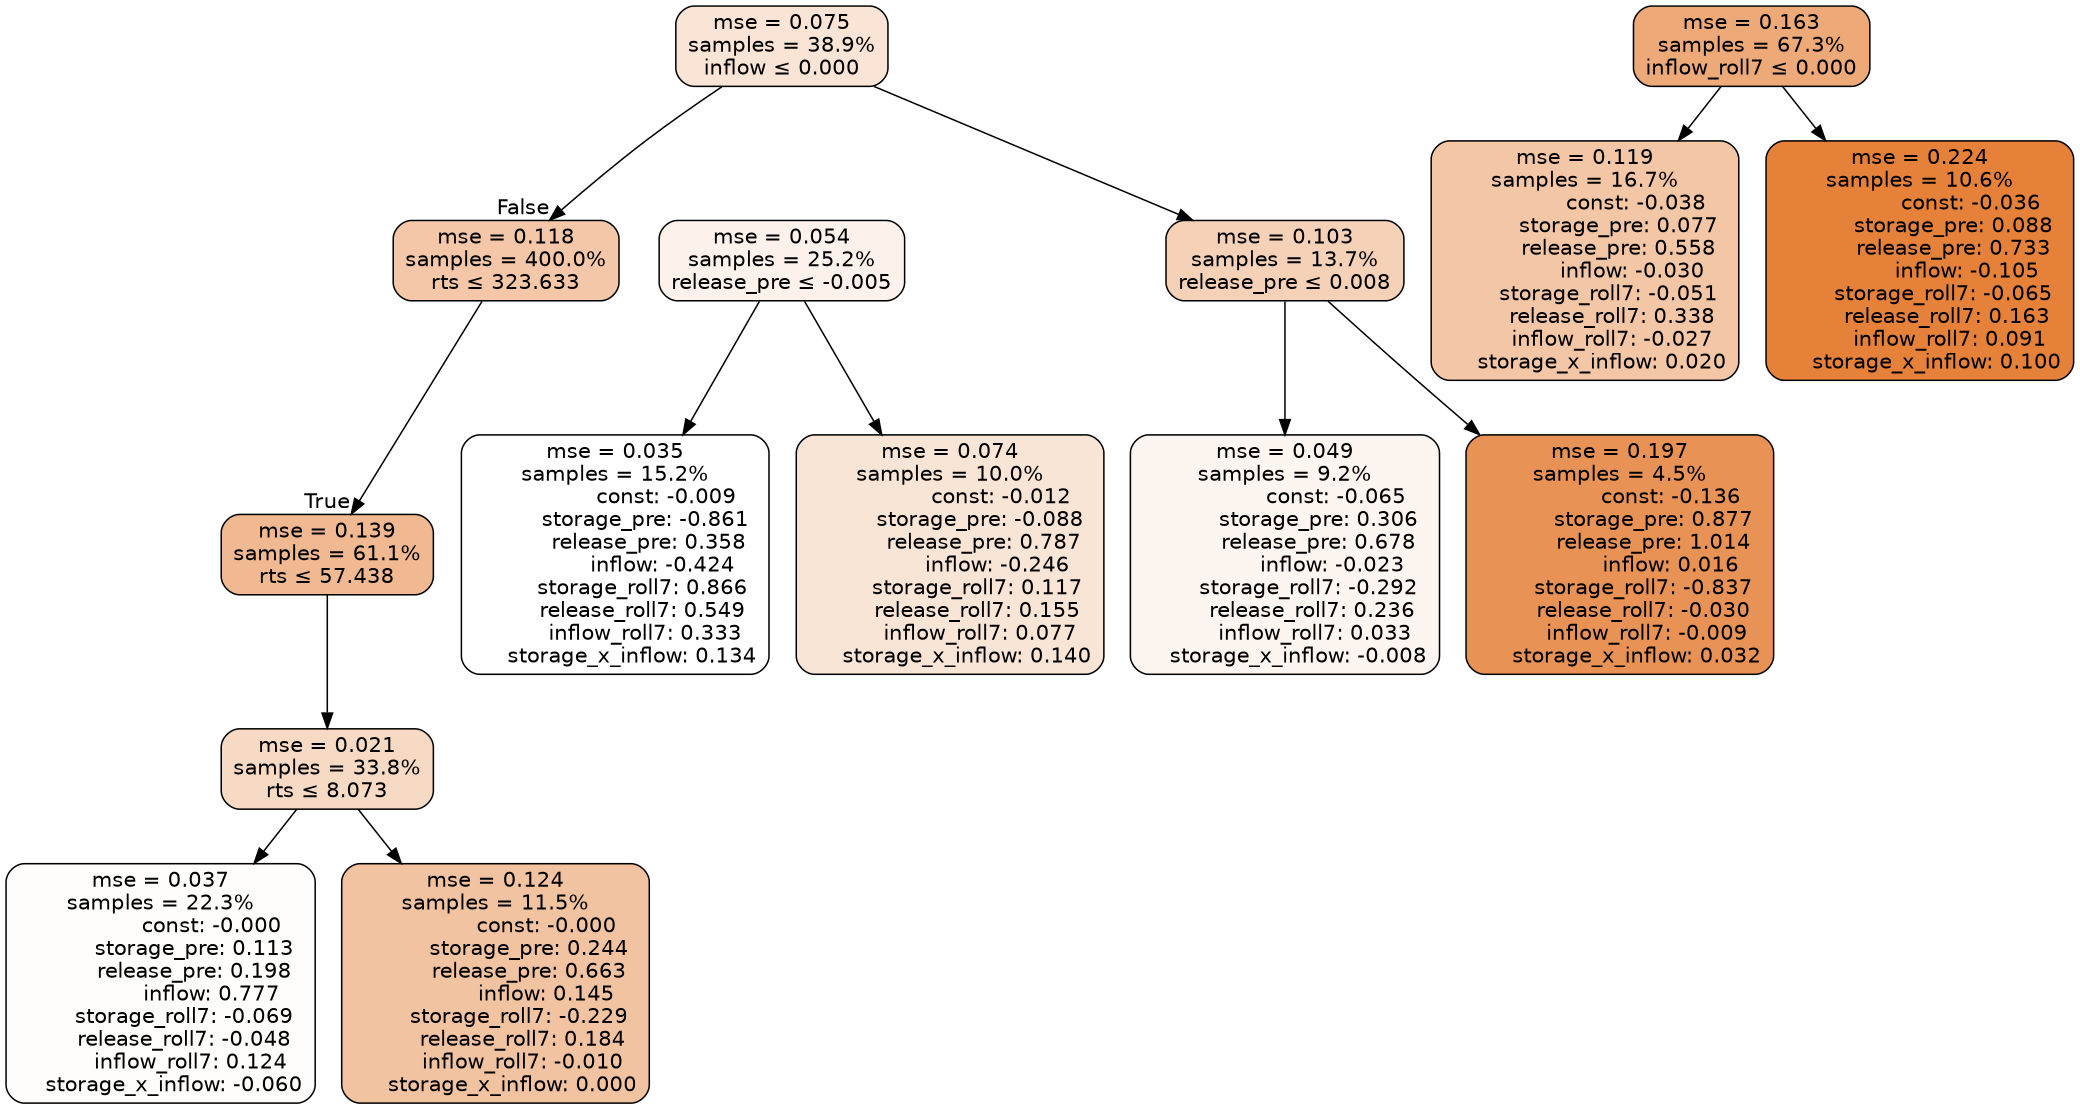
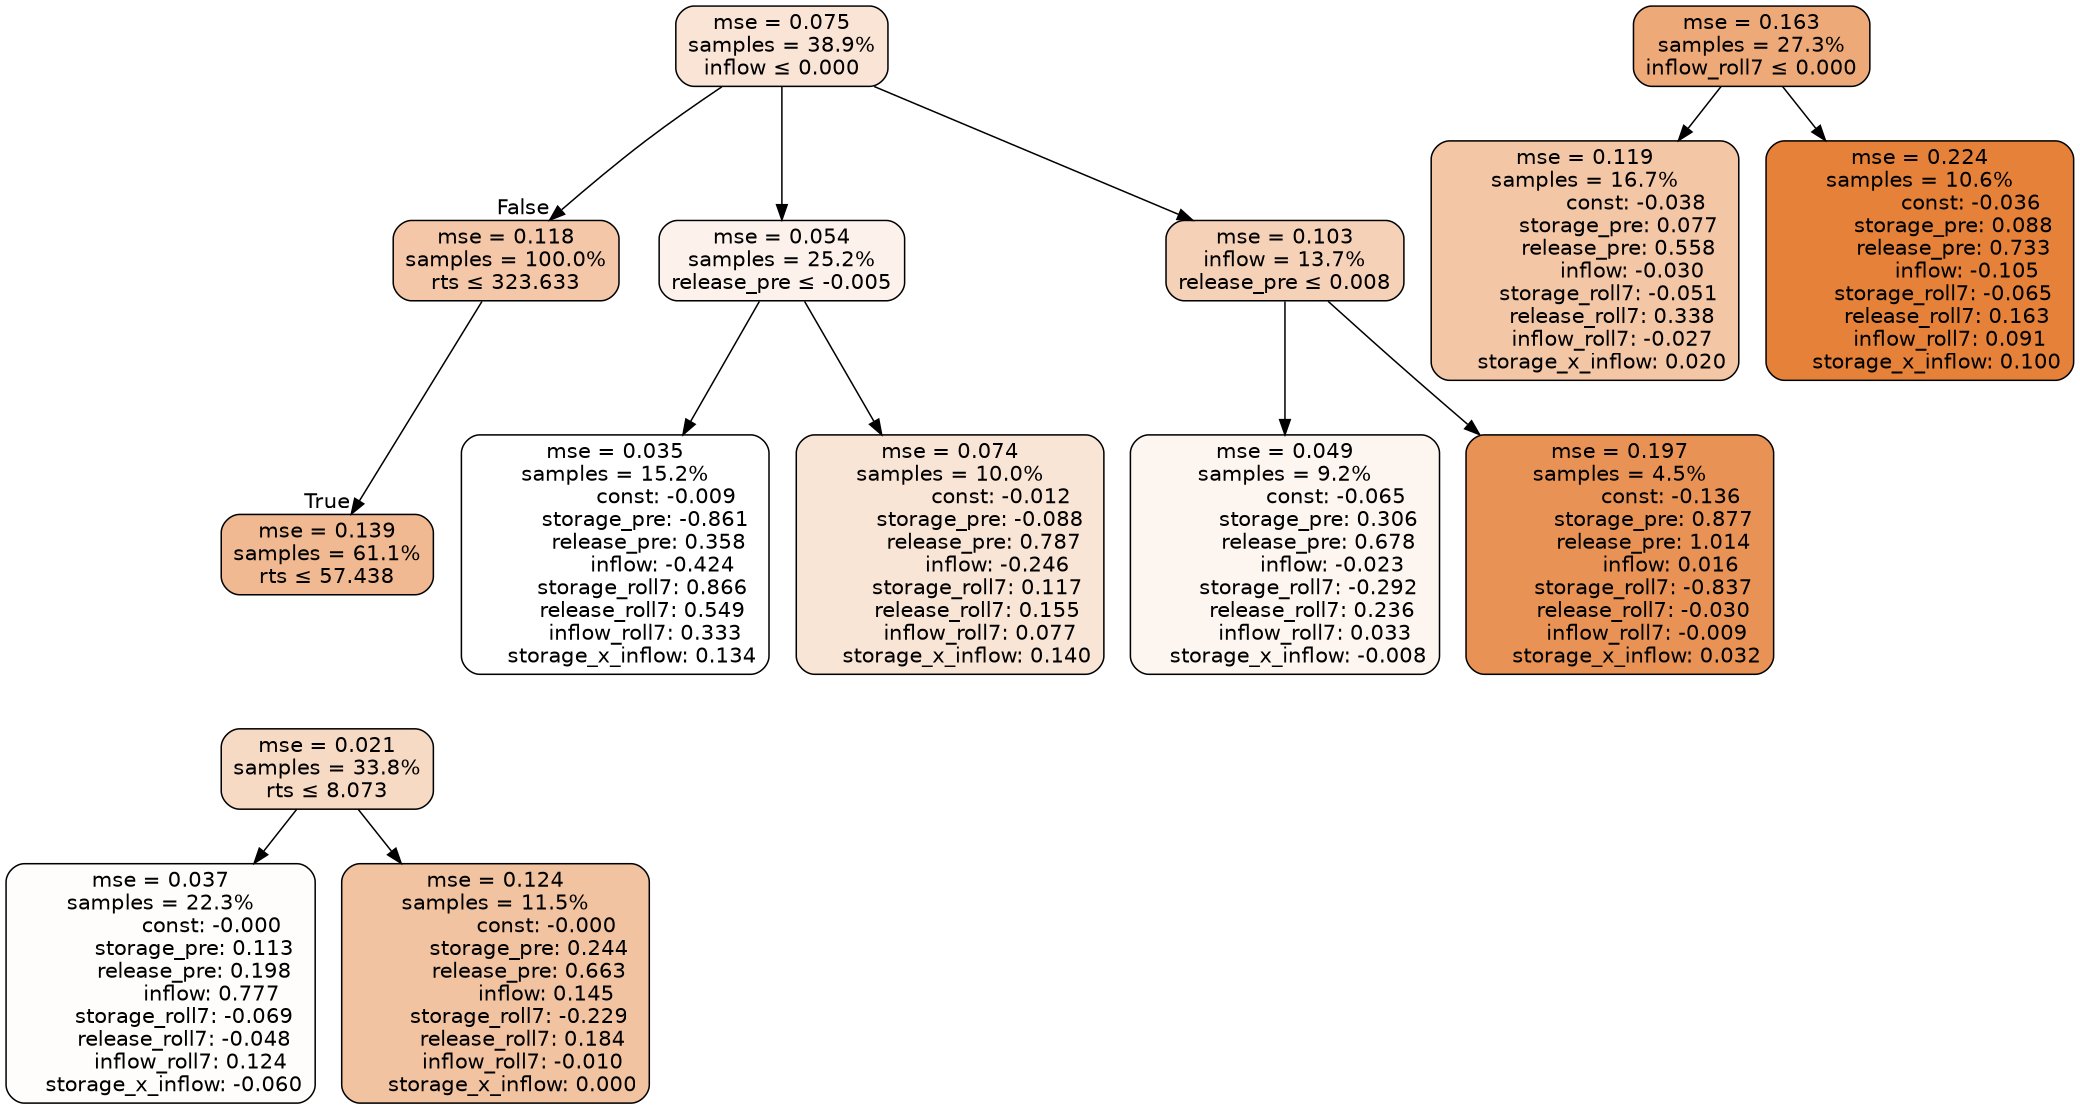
node "mse = 0.163 samples = 67.3% inflow_roll7 ≤ 0.000": label "mse = 0.163 samples = 67.3% inflow_roll7 ≤ 0.000" -> "mse = 0.163 samples = 27.3% inflow_roll7 ≤ 0.000"
edge "mse = 0.075 samples = 38.9% inflow ≤ 0.000" -> "mse = 0.054 samples = 25.2% release_pre ≤ -0.005": added
node "mse = 0.118 samples = 400.0% rts ≤ 323.633": label "mse = 0.118 samples = 400.0% rts ≤ 323.633" -> "mse = 0.118 samples = 100.0% rts ≤ 323.633"
node "mse = 0.103 samples = 13.7% release_pre ≤ 0.008": label "mse = 0.103 samples = 13.7% release_pre ≤ 0.008" -> "mse = 0.103 inflow = 13.7% release_pre ≤ 0.008"
edge "mse = 0.139 samples = 61.1% rts ≤ 57.438" -> "mse = 0.021 samples = 33.8% rts ≤ 8.073": removed
